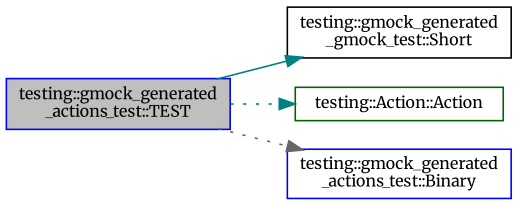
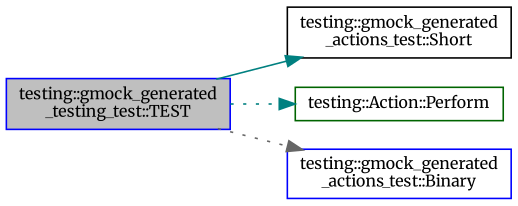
node "testing::gmock_generated _gmock_test::Short": label "testing::gmock_generated _gmock_test::Short" -> "testing::gmock_generated _actions_test::Short"
node "testing::gmock_generated _actions_test::TEST": label "testing::gmock_generated _actions_test::TEST" -> "testing::gmock_generated _testing_test::TEST"
node "testing::Action::Action": label "testing::Action::Action" -> "testing::Action::Perform"
